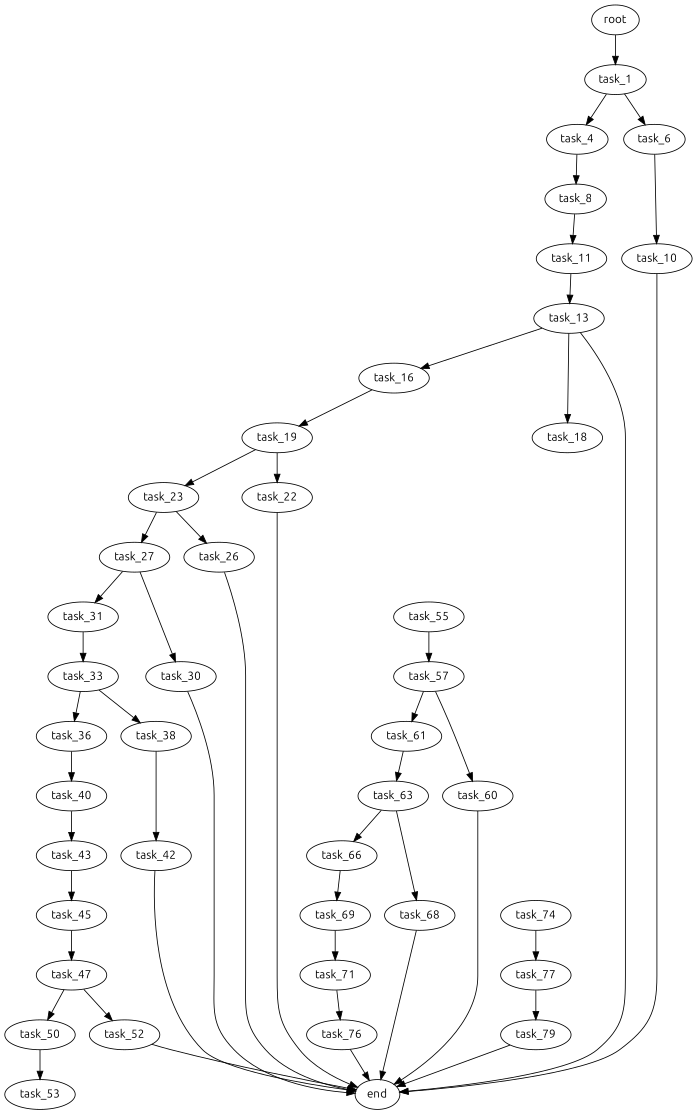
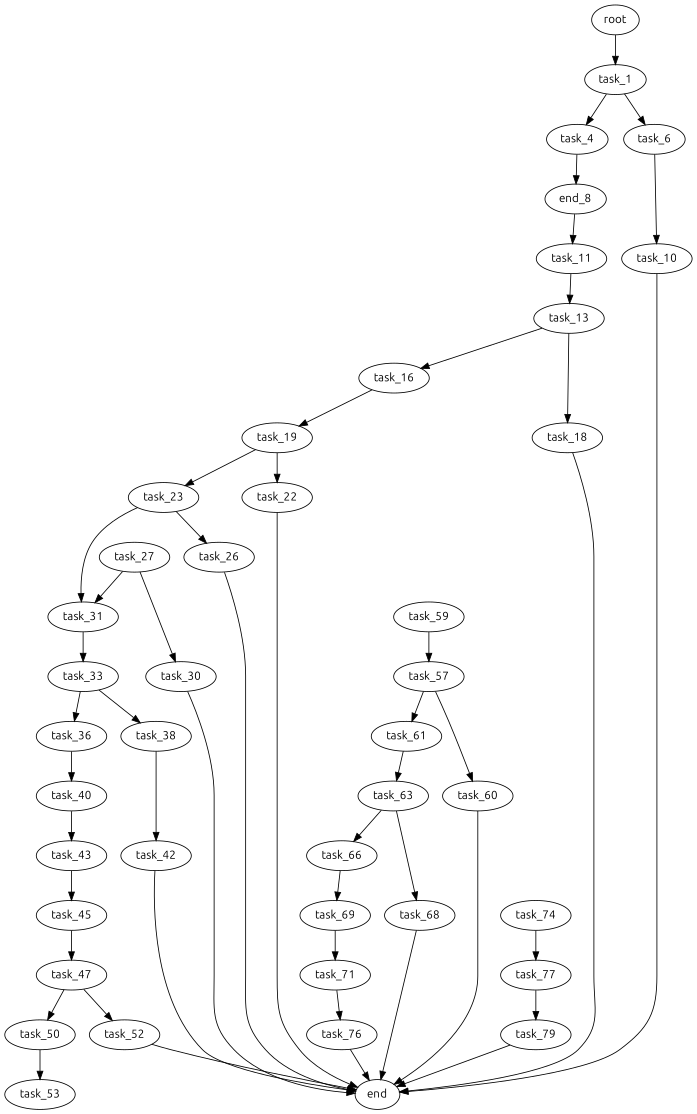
node "task_8": label "task_8" -> "end_8"
edge "task_23" -> "task_27": now "task_23" -> "task_31"
node "task_55": label "task_55" -> "task_59"
edge "task_13" -> "end": now "task_18" -> "end"
